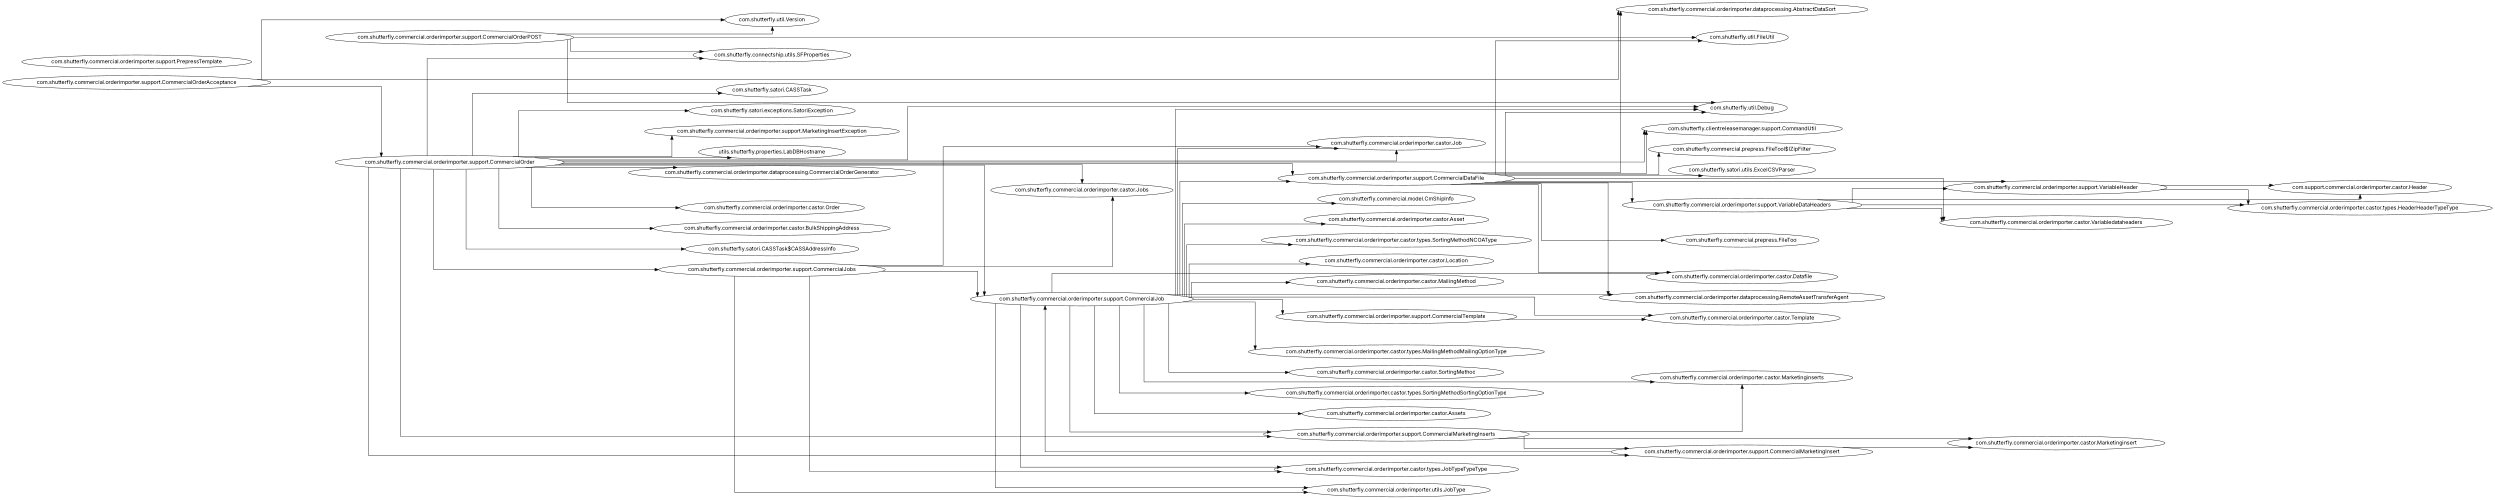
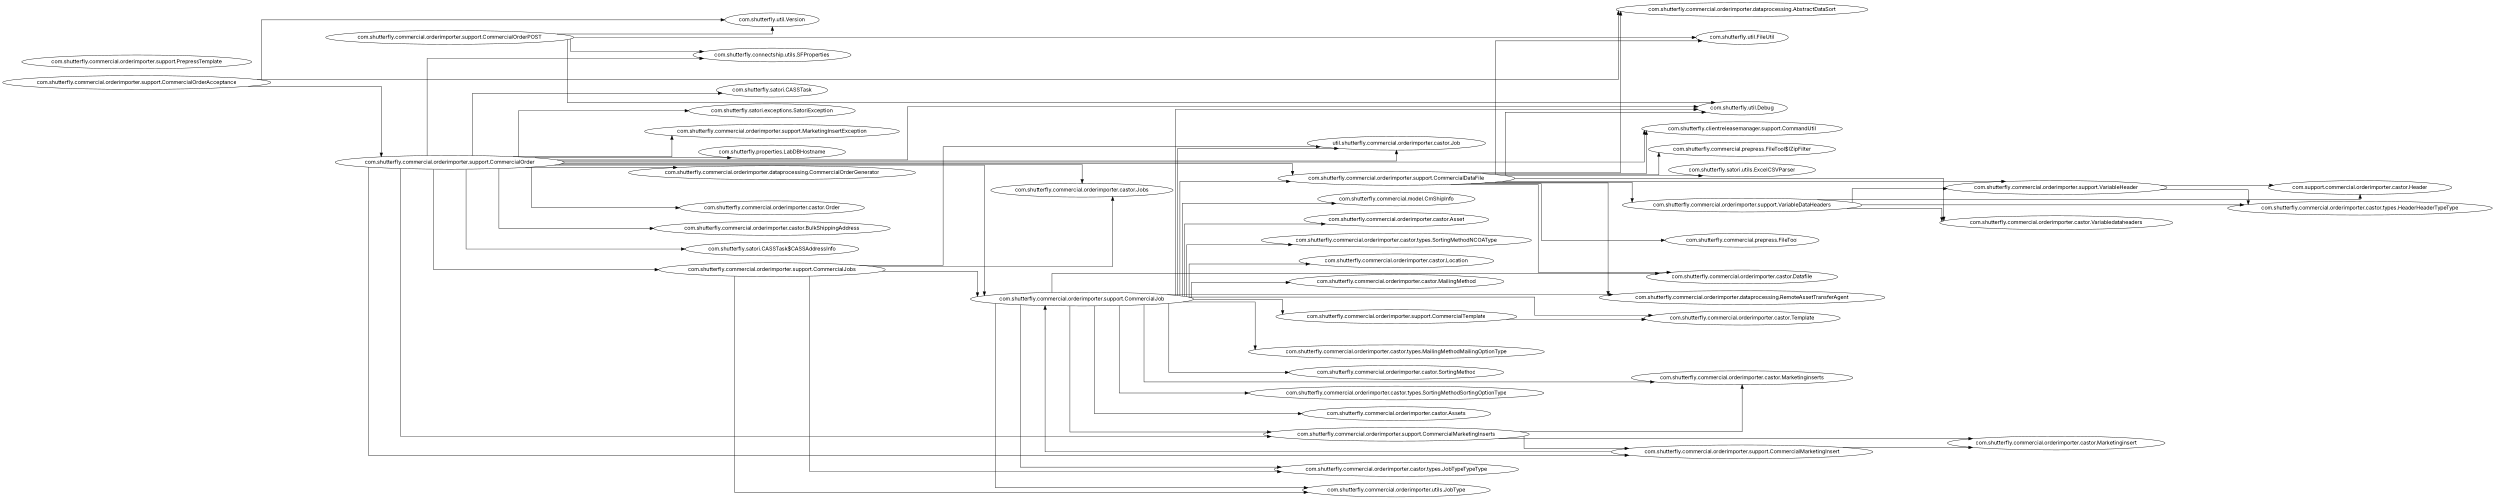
node "com.shutterfly.commercial.orderimporter.castor.Job": label "com.shutterfly.commercial.orderimporter.castor.Job" -> "util.shutterfly.commercial.orderimporter.castor.Job"
node "utils.shutterfly.properties.LabDBHostname": label "utils.shutterfly.properties.LabDBHostname" -> "com.shutterfly.properties.LabDBHostname"
